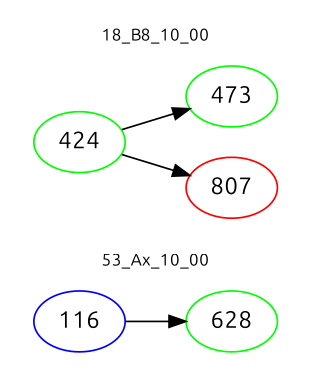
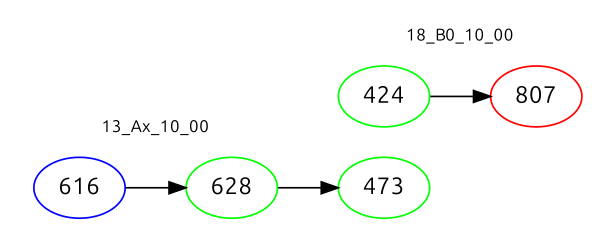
cluster "18_B8_10_00": label "18_B8_10_00" -> "18_B0_10_00"
edge "424" -> "473": now "628" -> "473"
cluster "53_Ax_10_00": label "53_Ax_10_00" -> "13_Ax_10_00"
node "116": label "116" -> "616"
